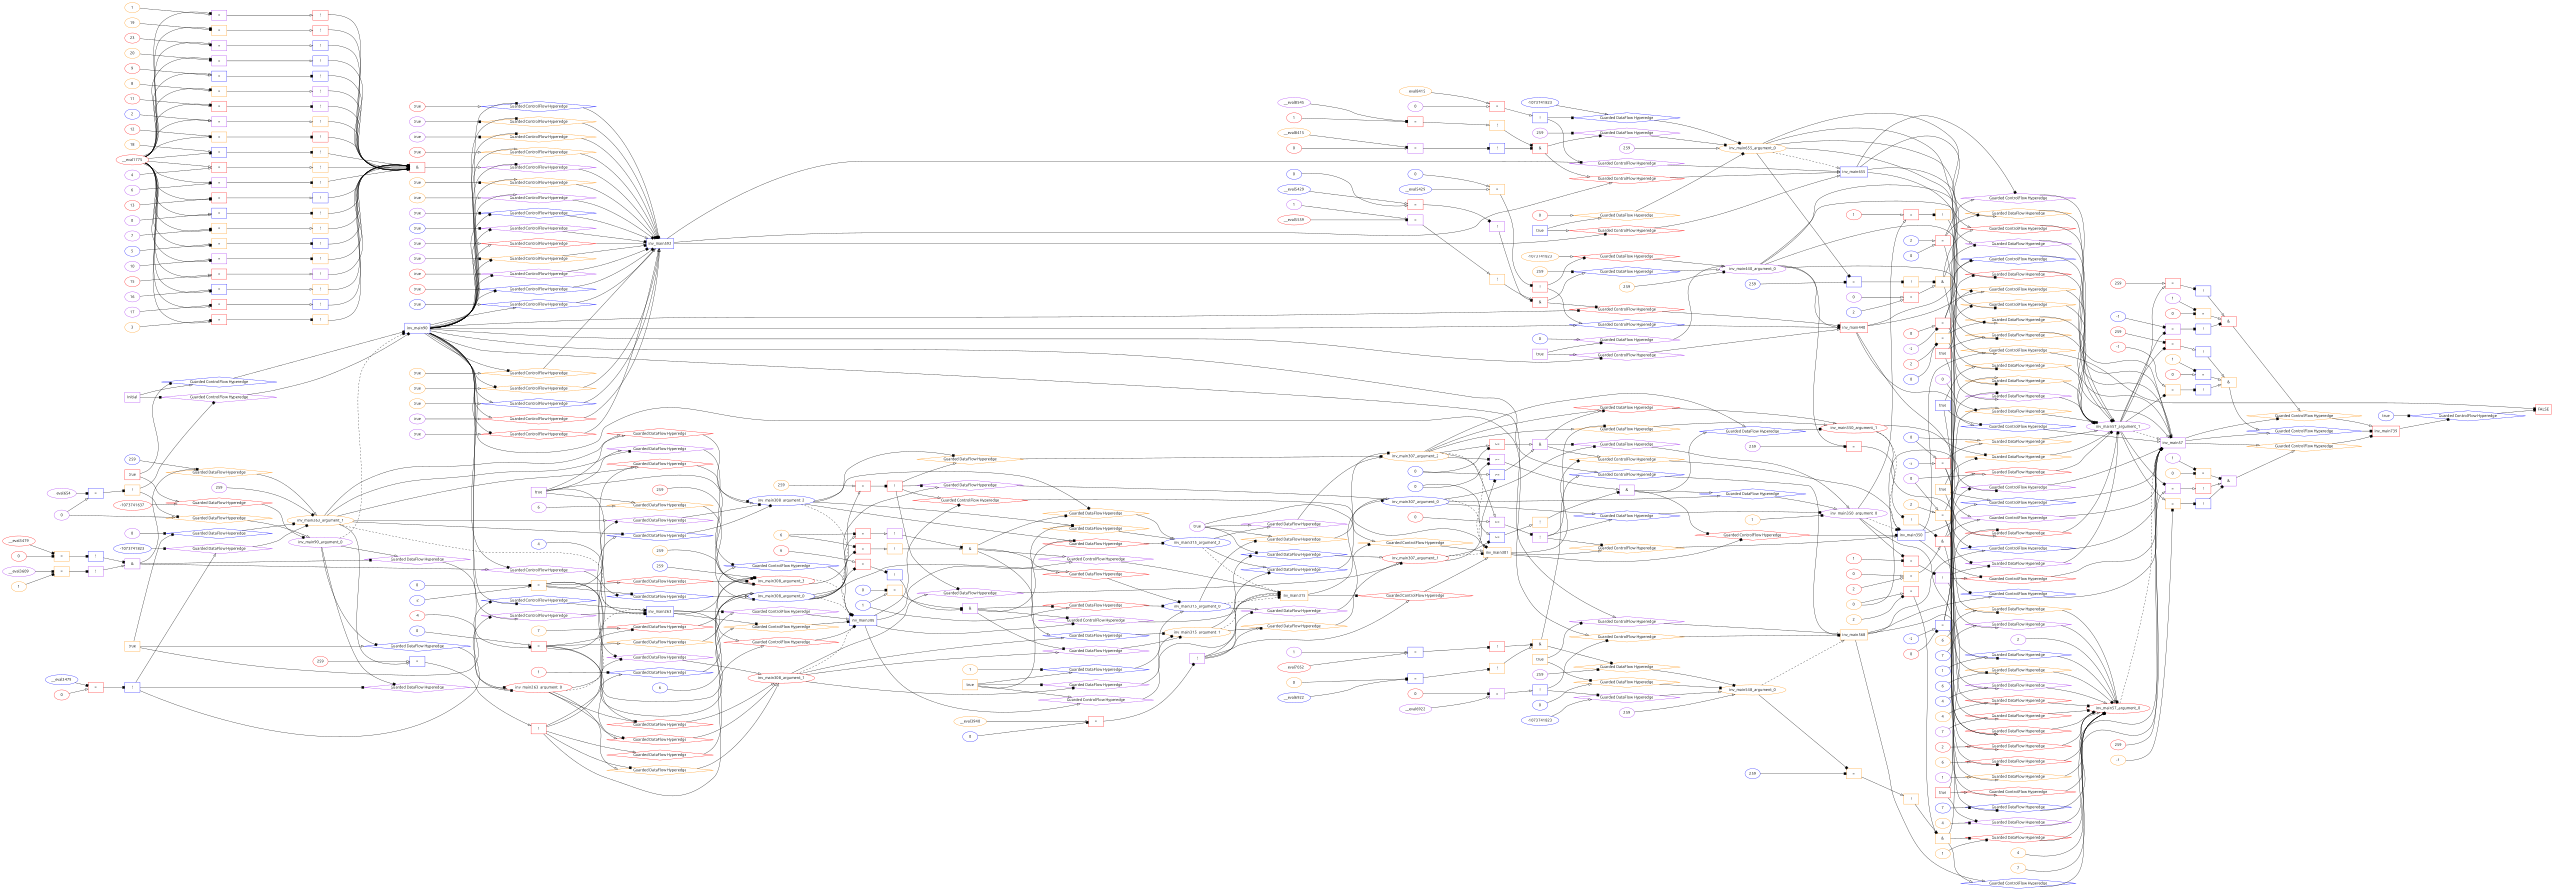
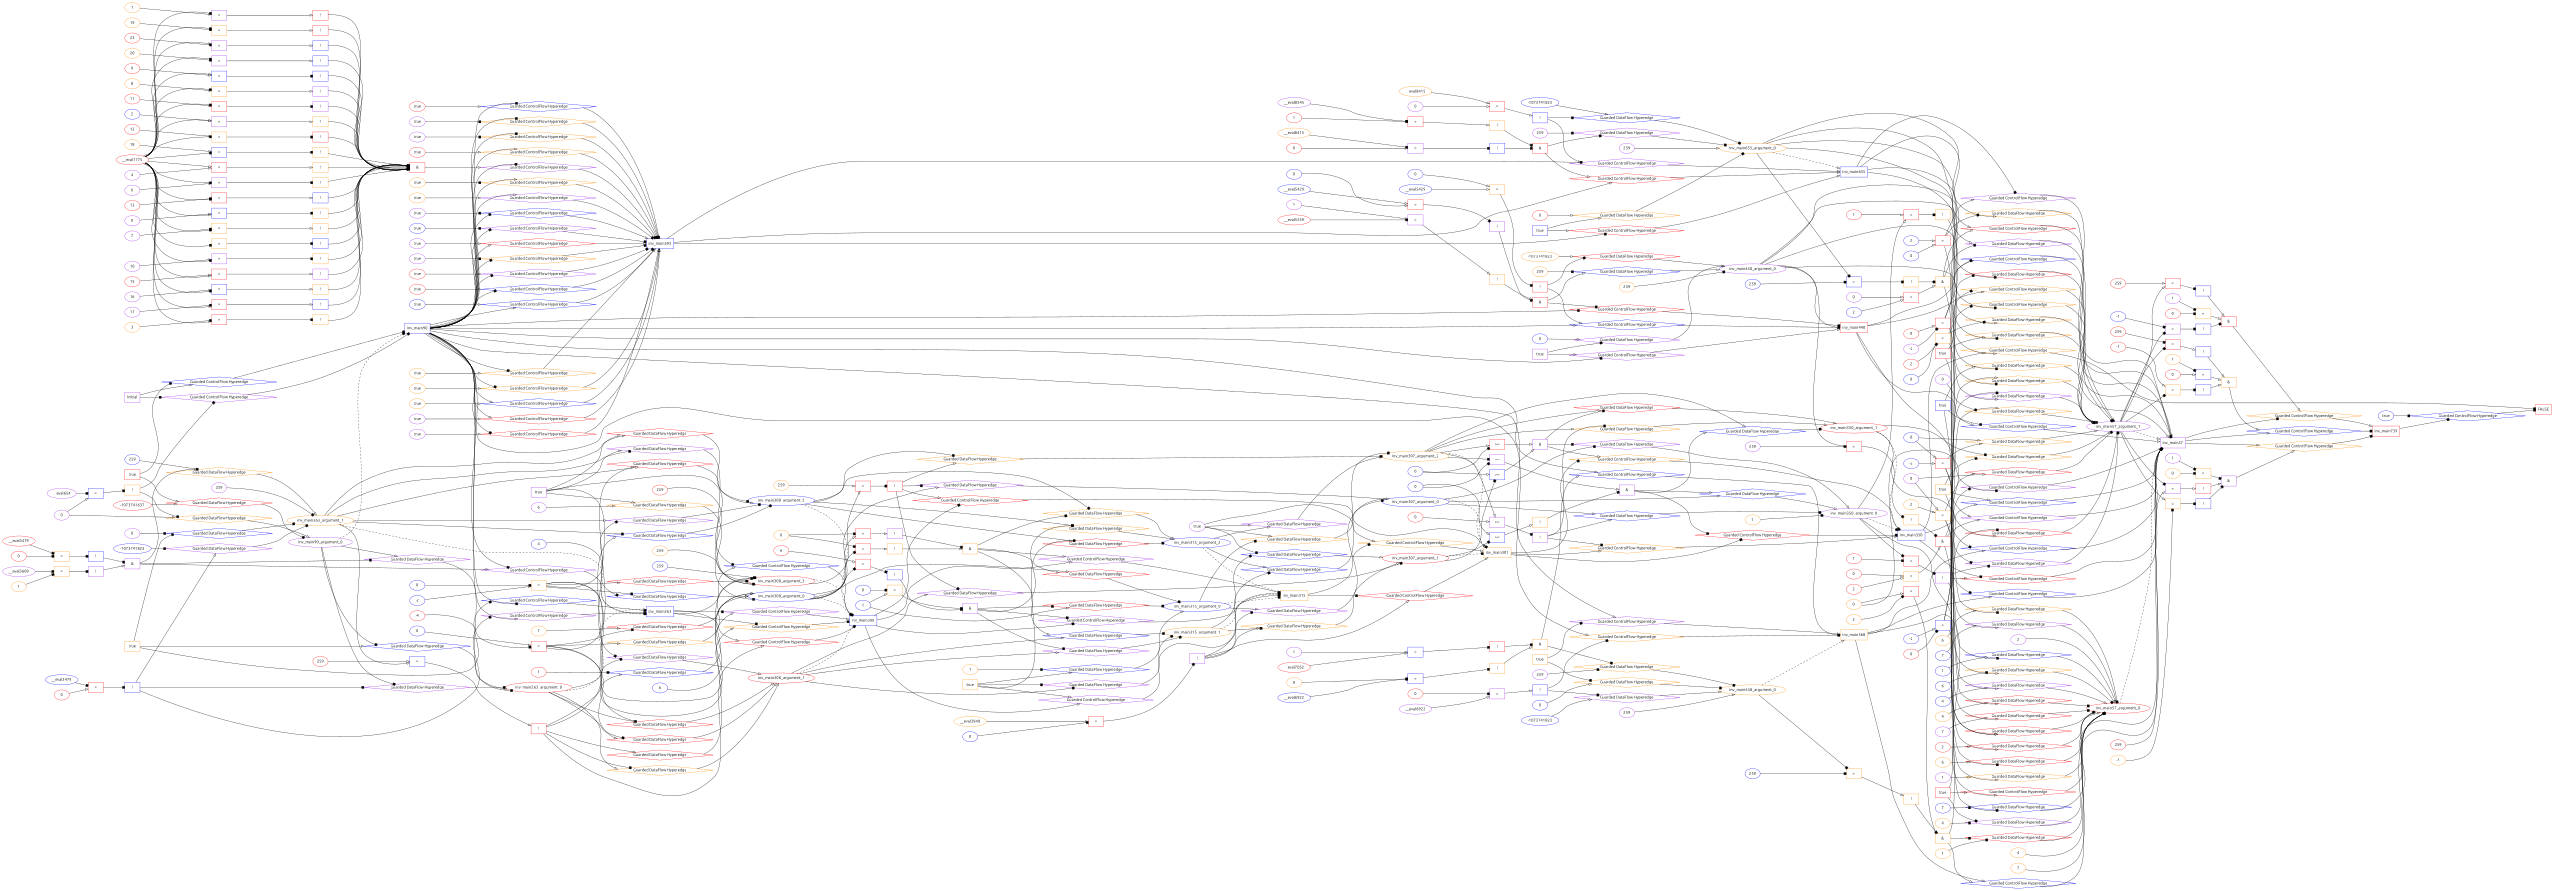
node "5": removed
